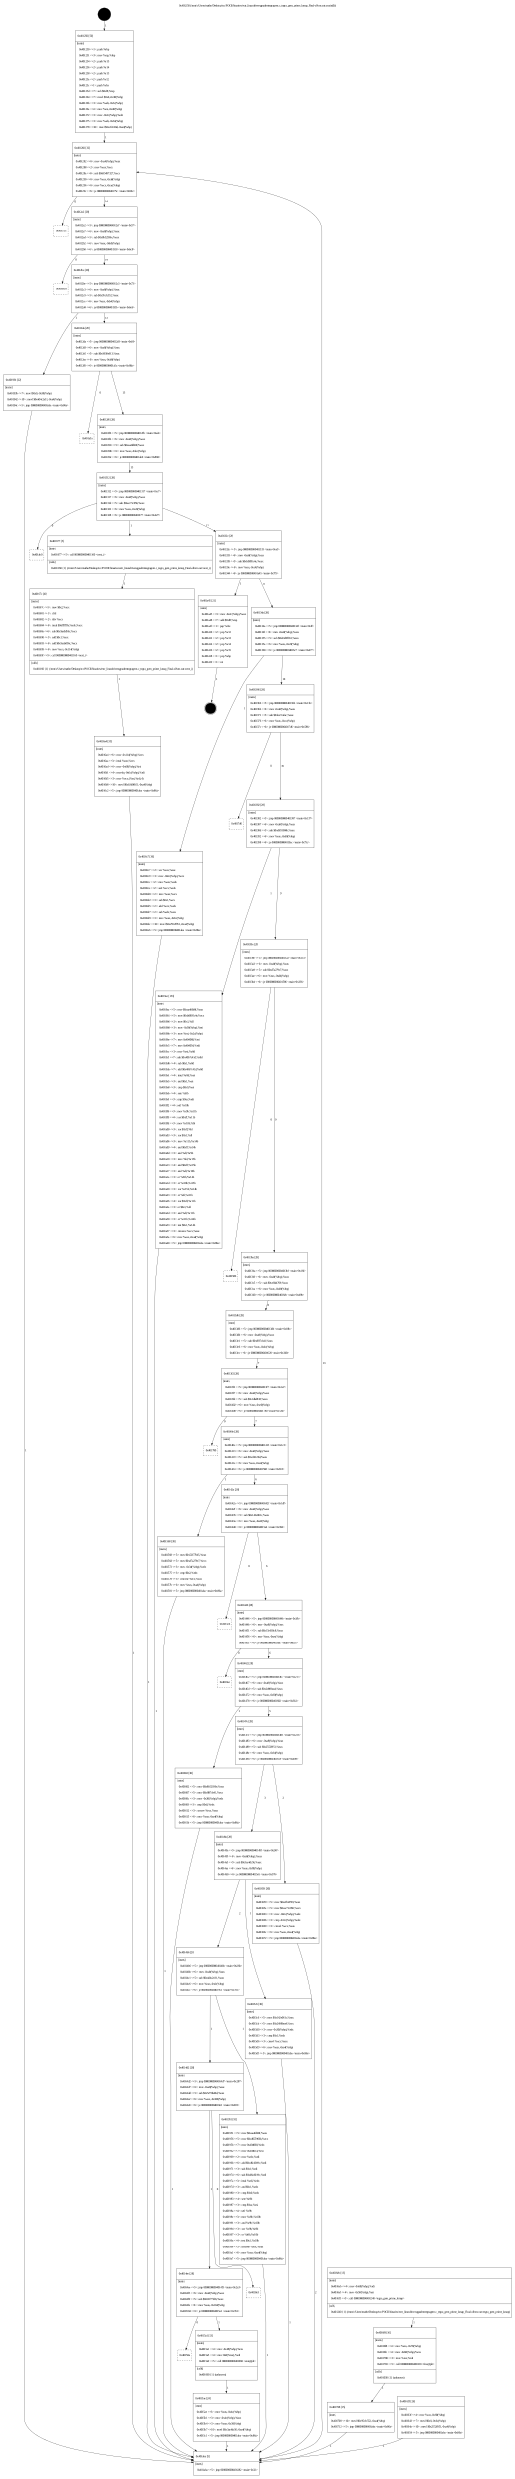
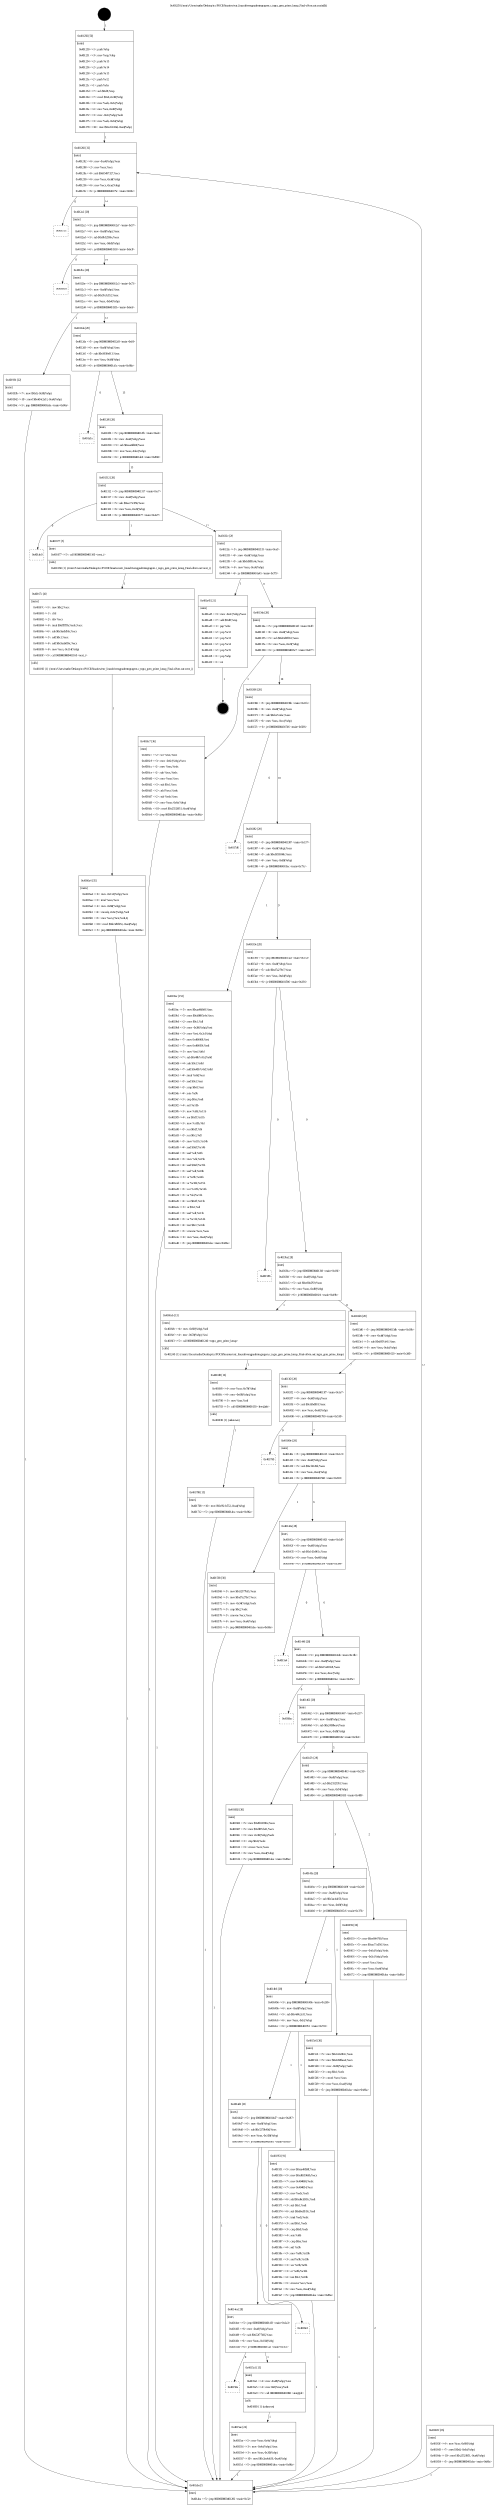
edge "0x4013ba [28]" -> "0x4016eb [13]": added, label "1"
